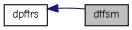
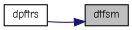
edge "dtfsm" -> "dpftrs": reversed
